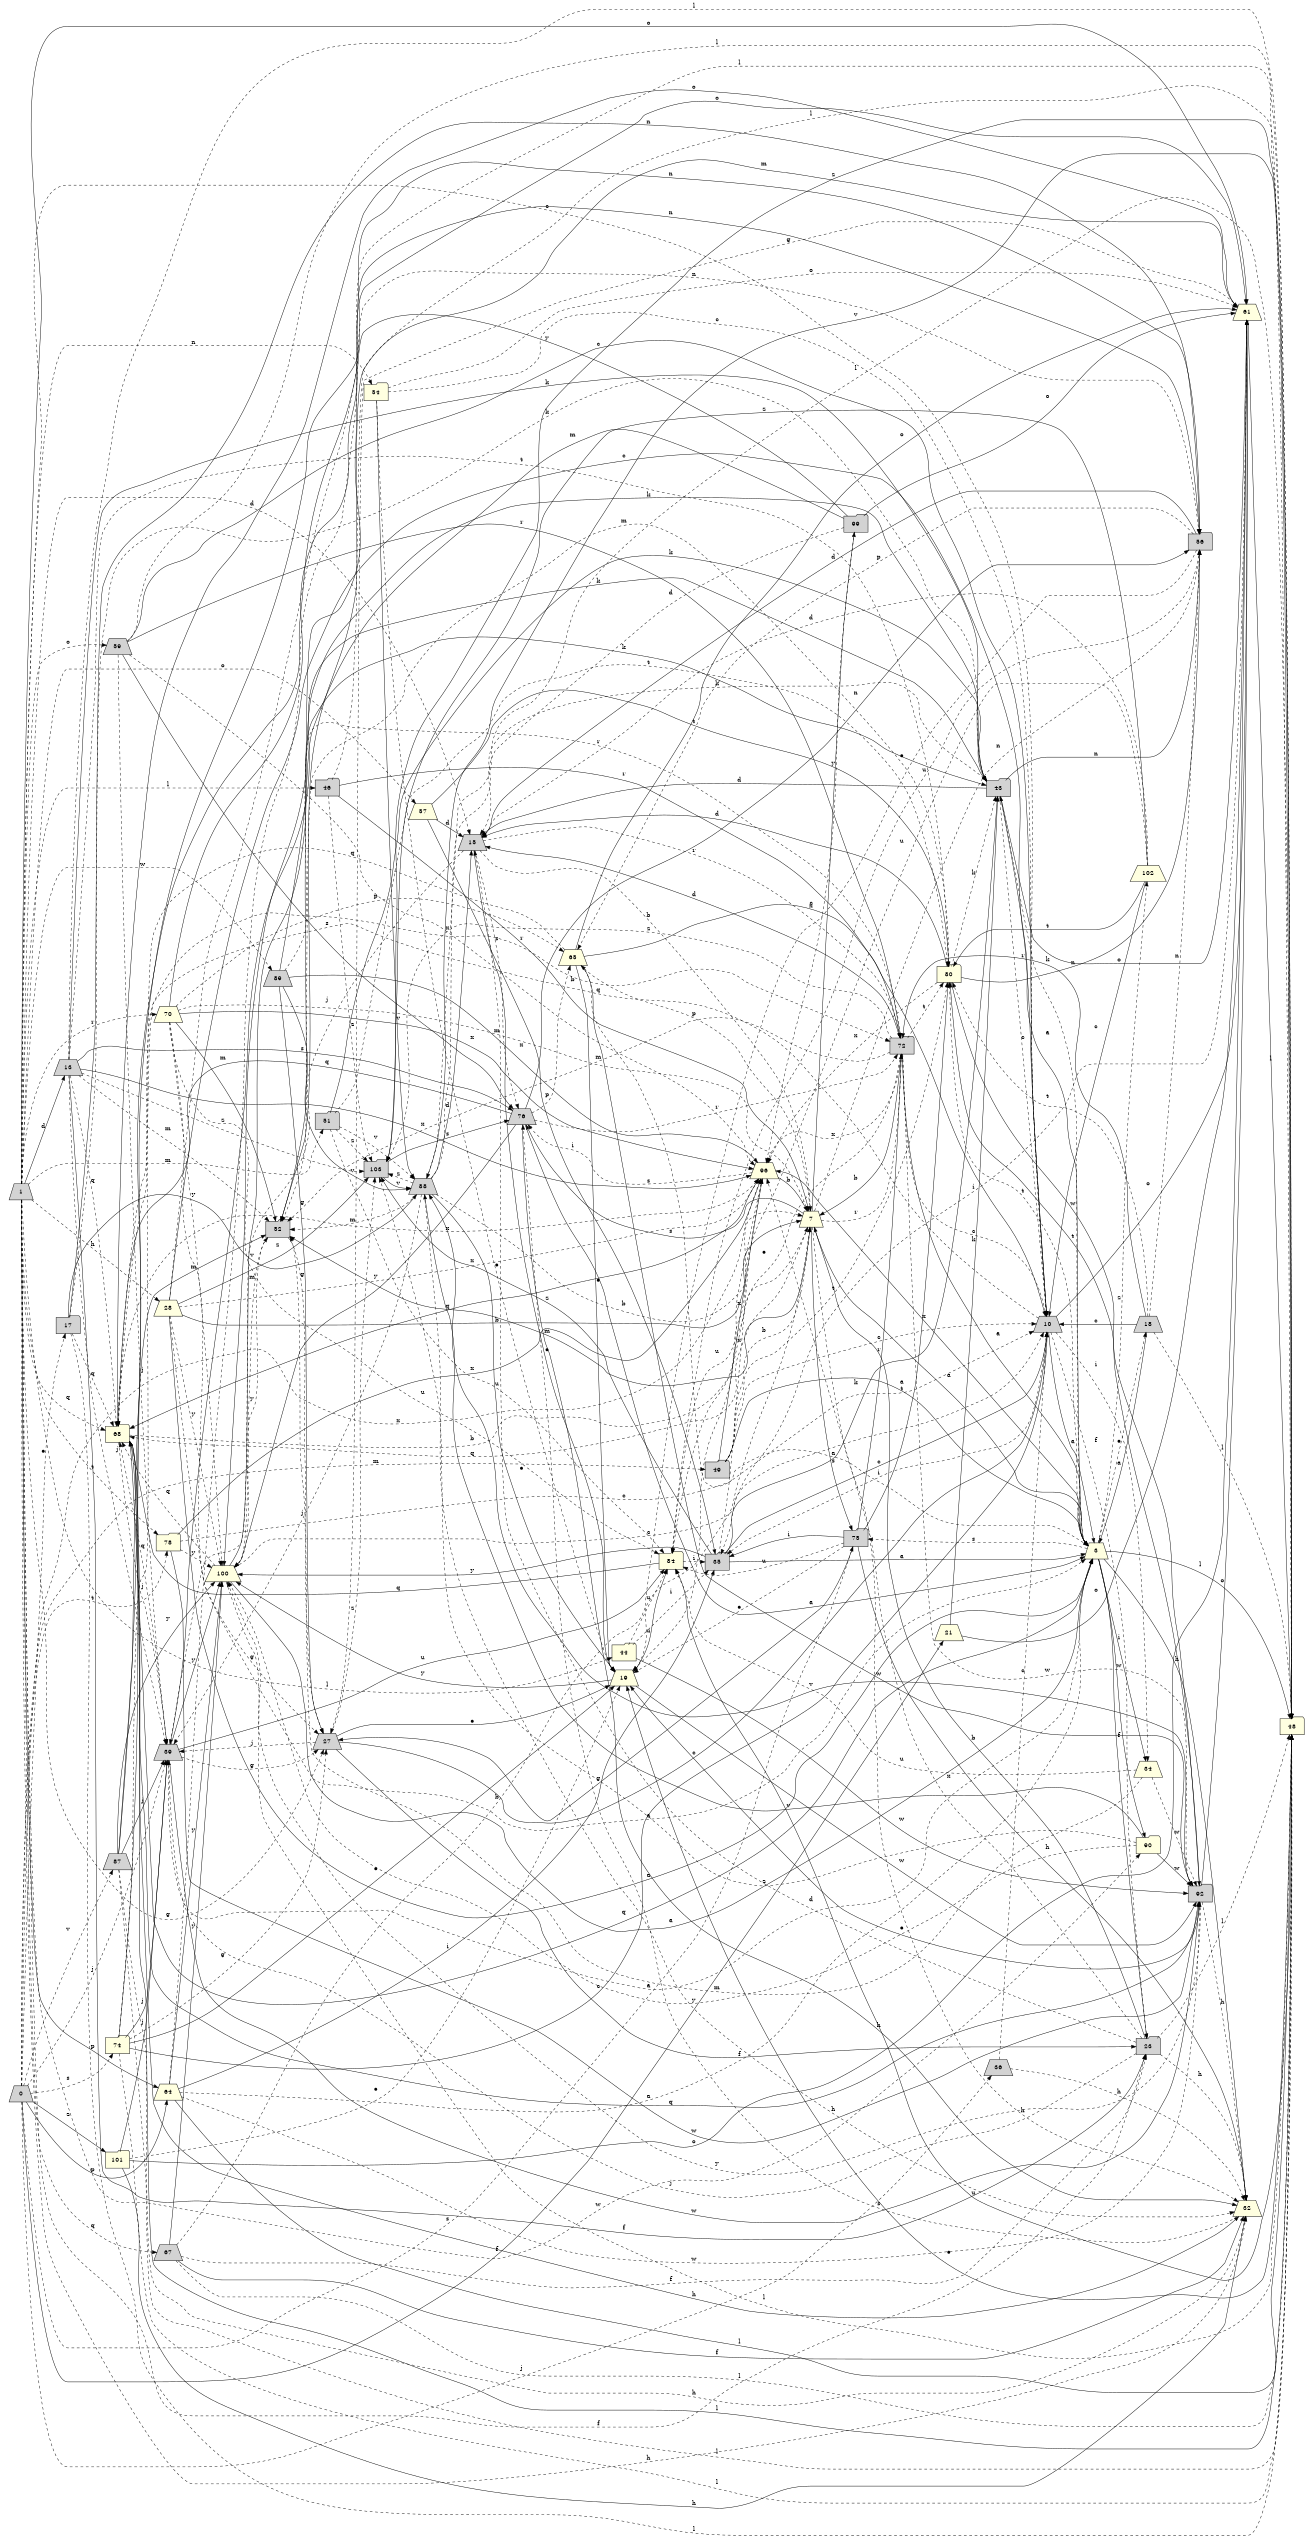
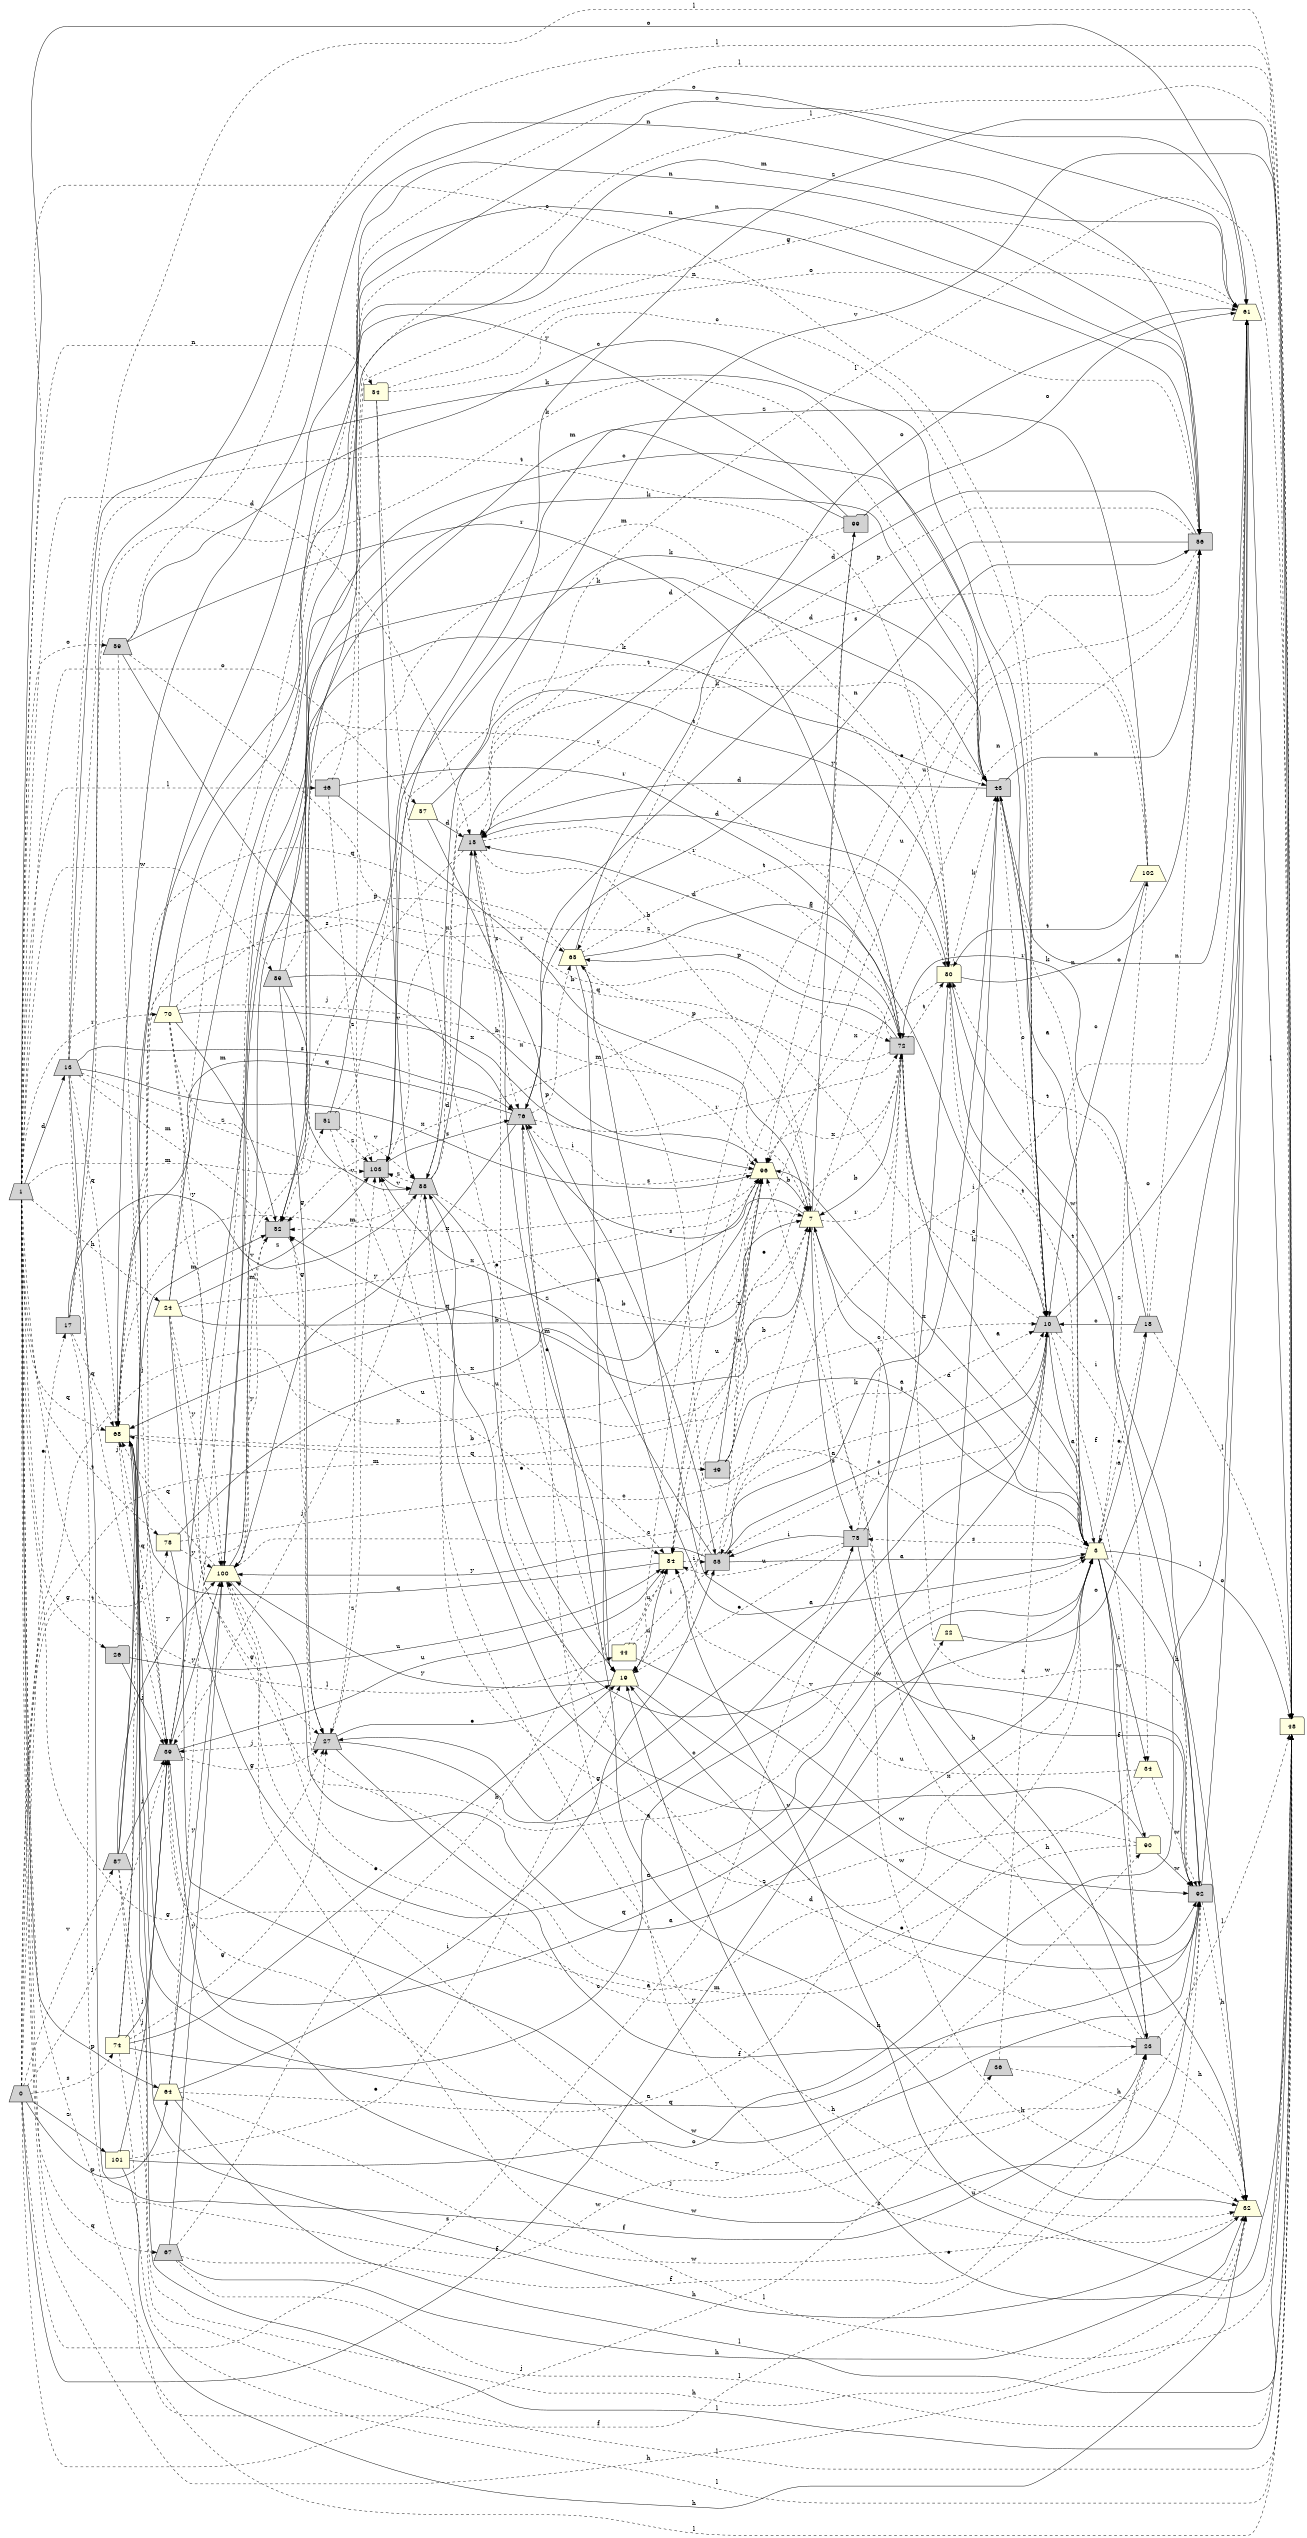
edge "100" -> "56": added, label "n"
edge "56" -> "76": added, label "s"
edge "72" -> "65": added, label "p"
edge "70" -> "7": label "m" -> "b"
edge "49" -> "80": now "65" -> "80"
edge "75" -> "72": style solid -> dashed
node "28": label "28" -> "24"
node "21": label "21" -> "22"
node "26": added
edge "67" -> "32": label "f" -> "h"
